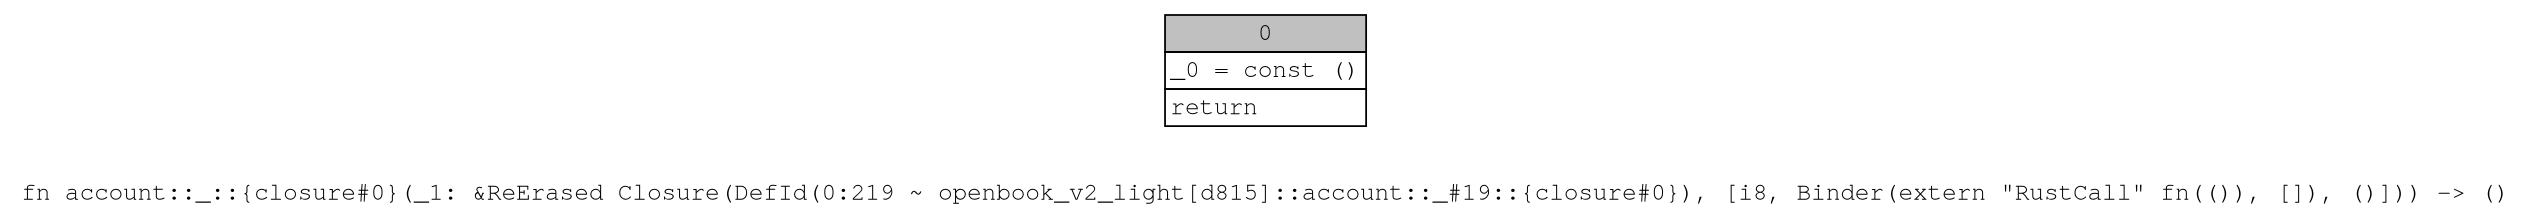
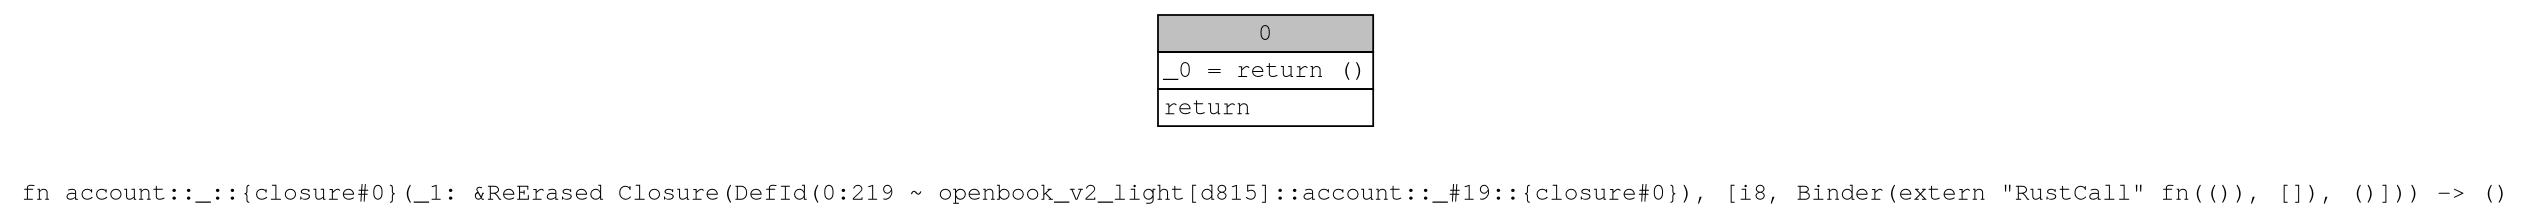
node "0": text "_0 = const ()" -> "_0 = return ()"
